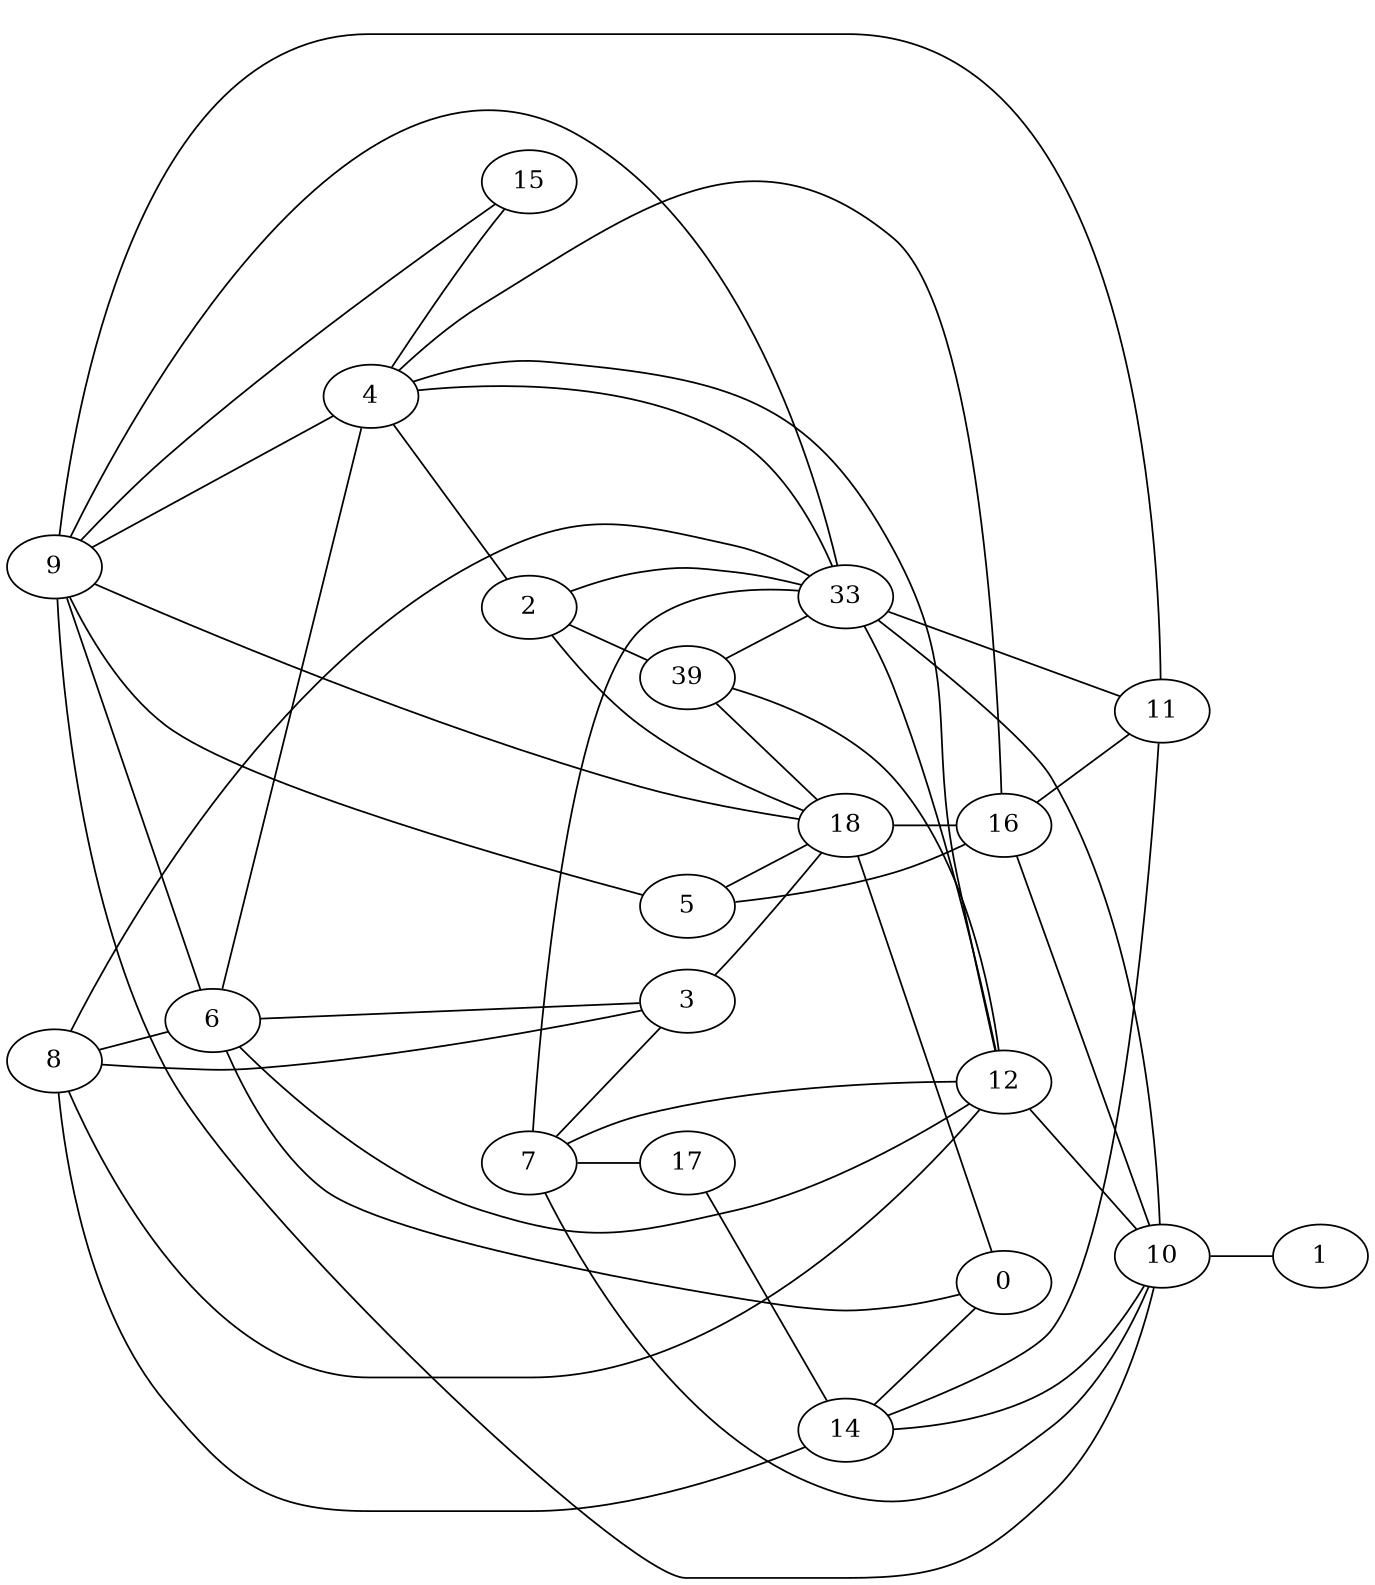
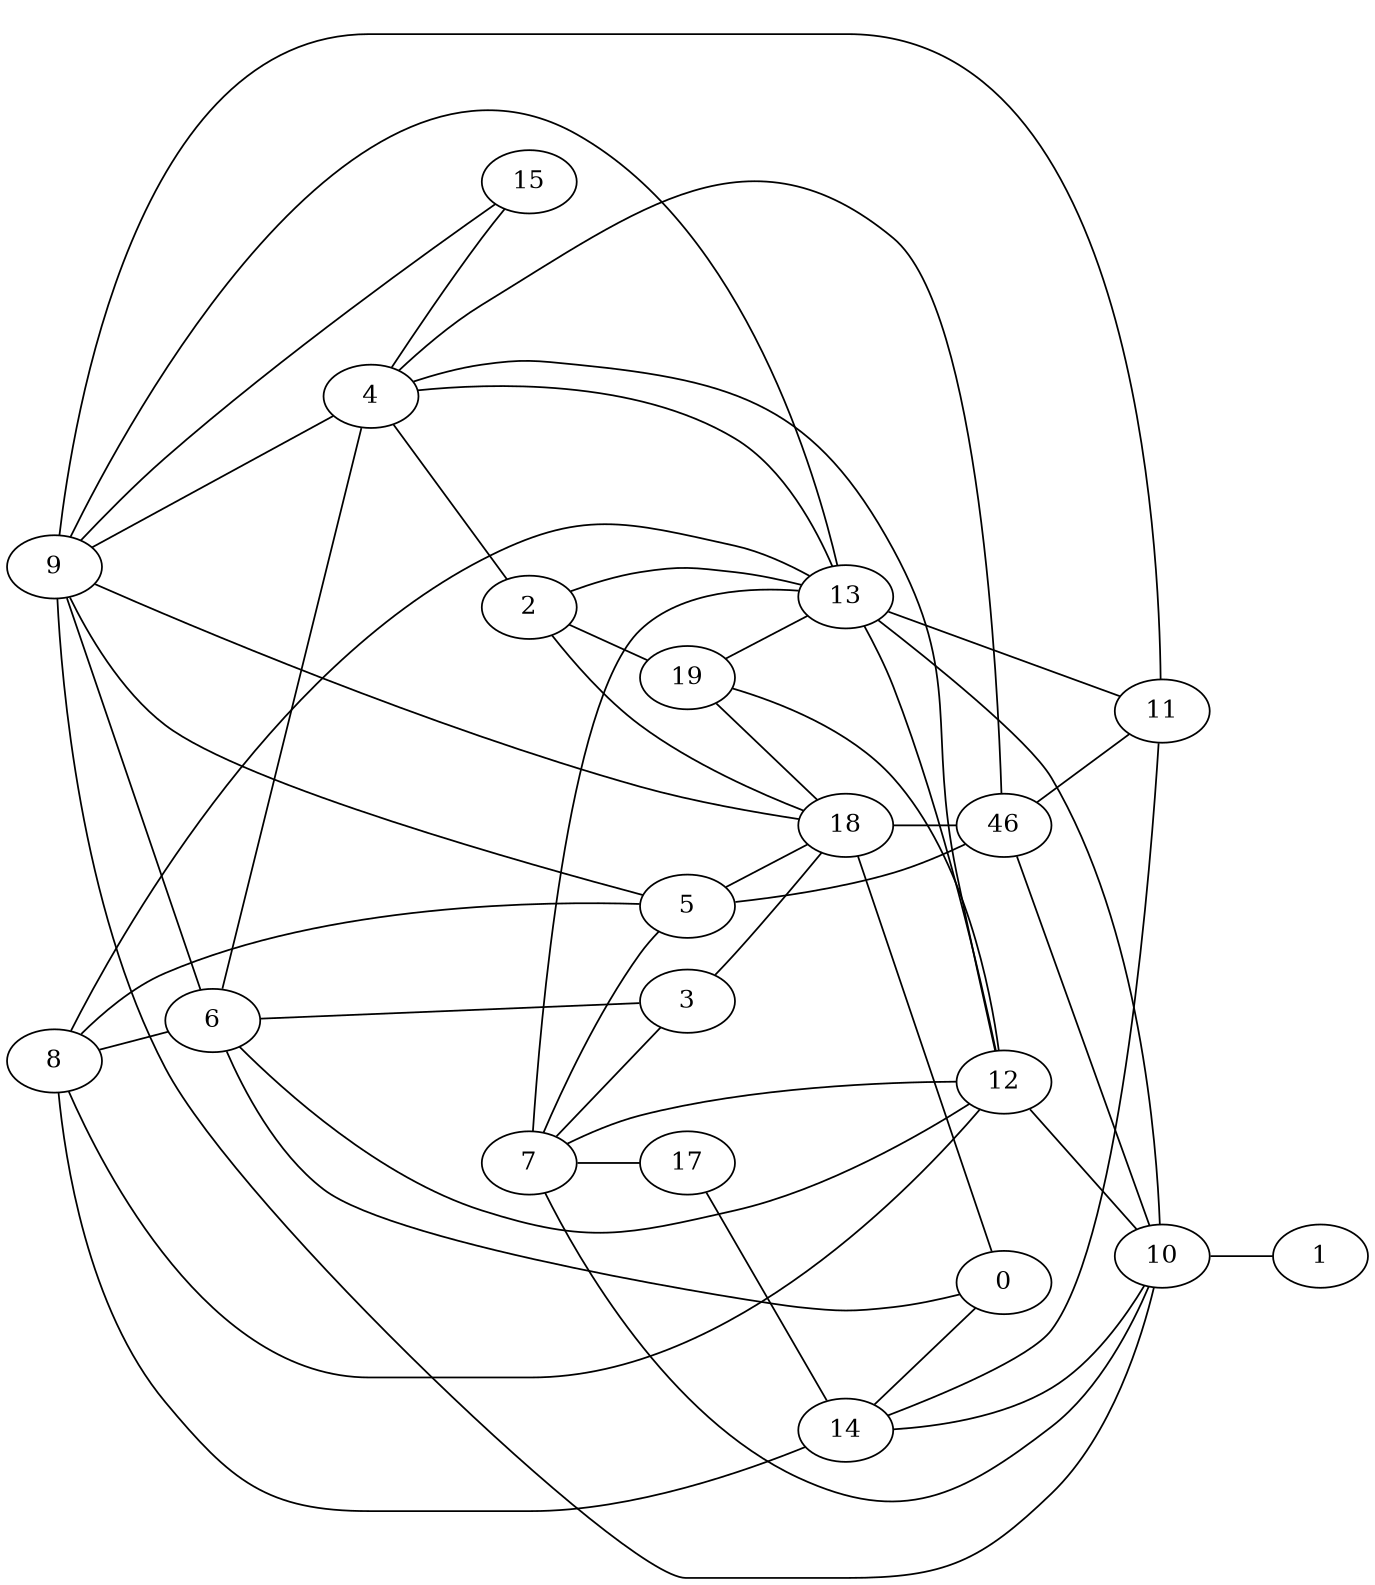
node "33": label "33" -> "13"
node "39": label "39" -> "19"
node "16": label "16" -> "46"
edge "5" -- "7": added
edge "3" -- "8": now "5" -- "8"
